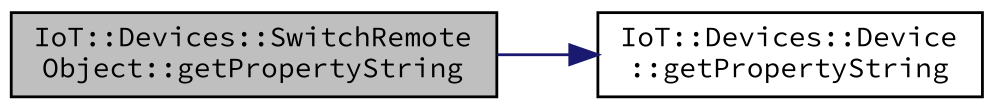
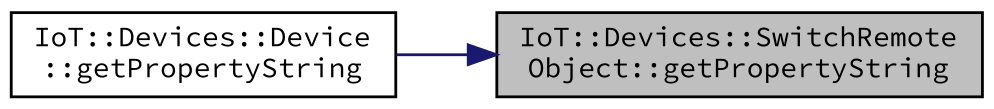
edge "IoT::Devices::SwitchRemote Object::getPropertyString" -> "IoT::Devices::Device ::getPropertyString": reversed
